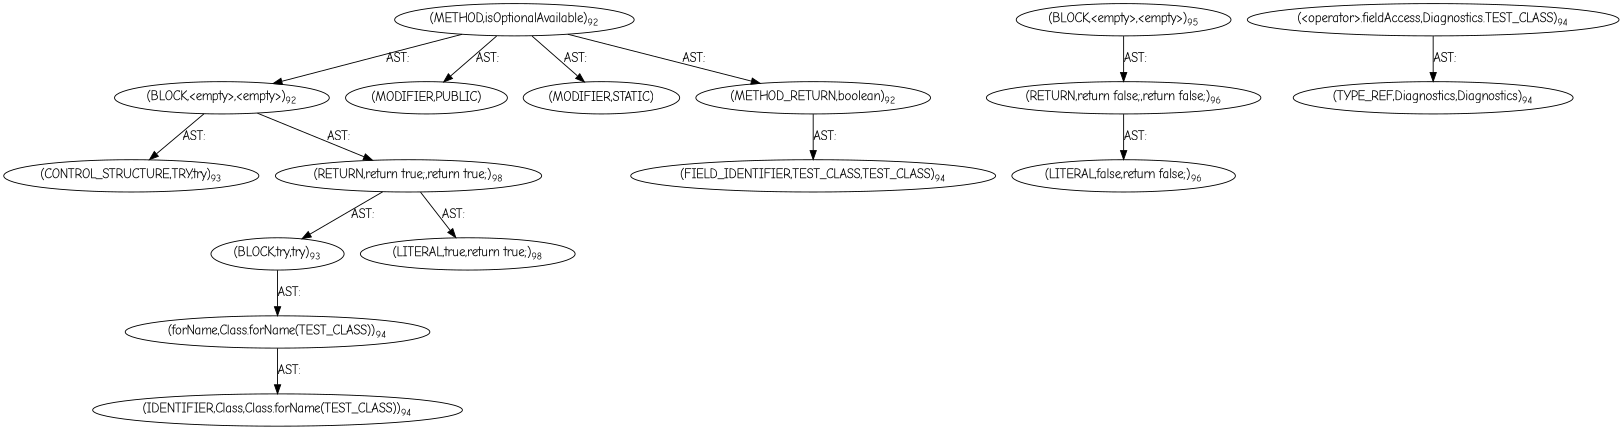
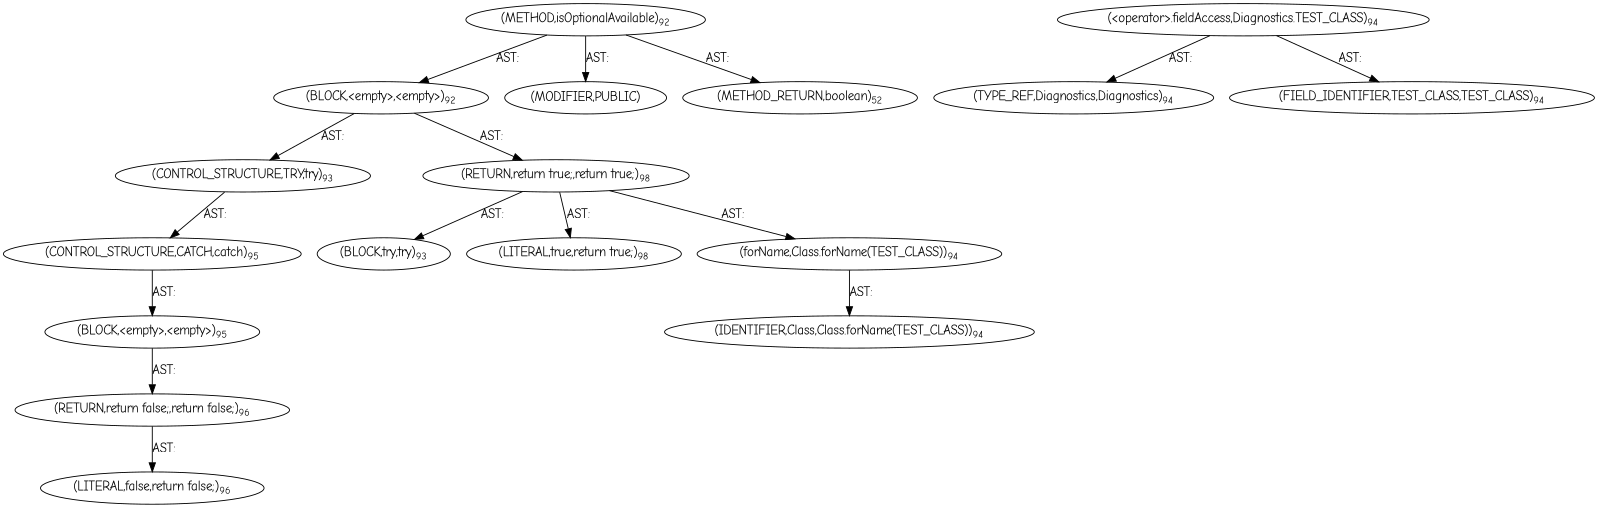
node "(METHOD_RETURN,boolean)": text "92" -> "52"
node "(MODIFIER,STATIC)": removed
edge "(METHOD_RETURN,boolean)" -> "(FIELD_IDENTIFIER,TEST_CLASS,TEST_CLASS)": now "(<operator>.fieldAccess,Diagnostics.TEST_CLASS)" -> "(FIELD_IDENTIFIER,TEST_CLASS,TEST_CLASS)"
node "(CONTROL_STRUCTURE,CATCH,catch)": added
edge "(BLOCK,try,try)" -> "(forName,Class.forName(TEST_CLASS))": now "(RETURN,return true;,return true;)" -> "(forName,Class.forName(TEST_CLASS))"
